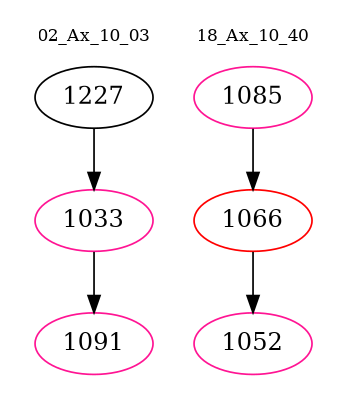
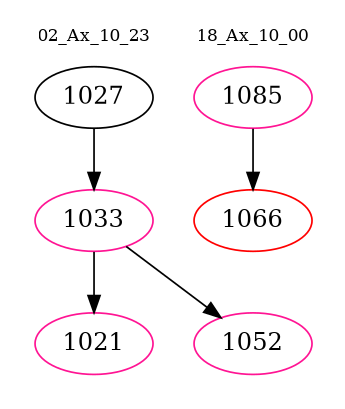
cluster "02_Ax_10_03": label "02_Ax_10_03" -> "02_Ax_10_23"
cluster "18_Ax_10_40": label "18_Ax_10_40" -> "18_Ax_10_00"
node "1227": label "1227" -> "1027"
edge "1066" -> "1052": now "1033" -> "1052"
node "1091": label "1091" -> "1021"
